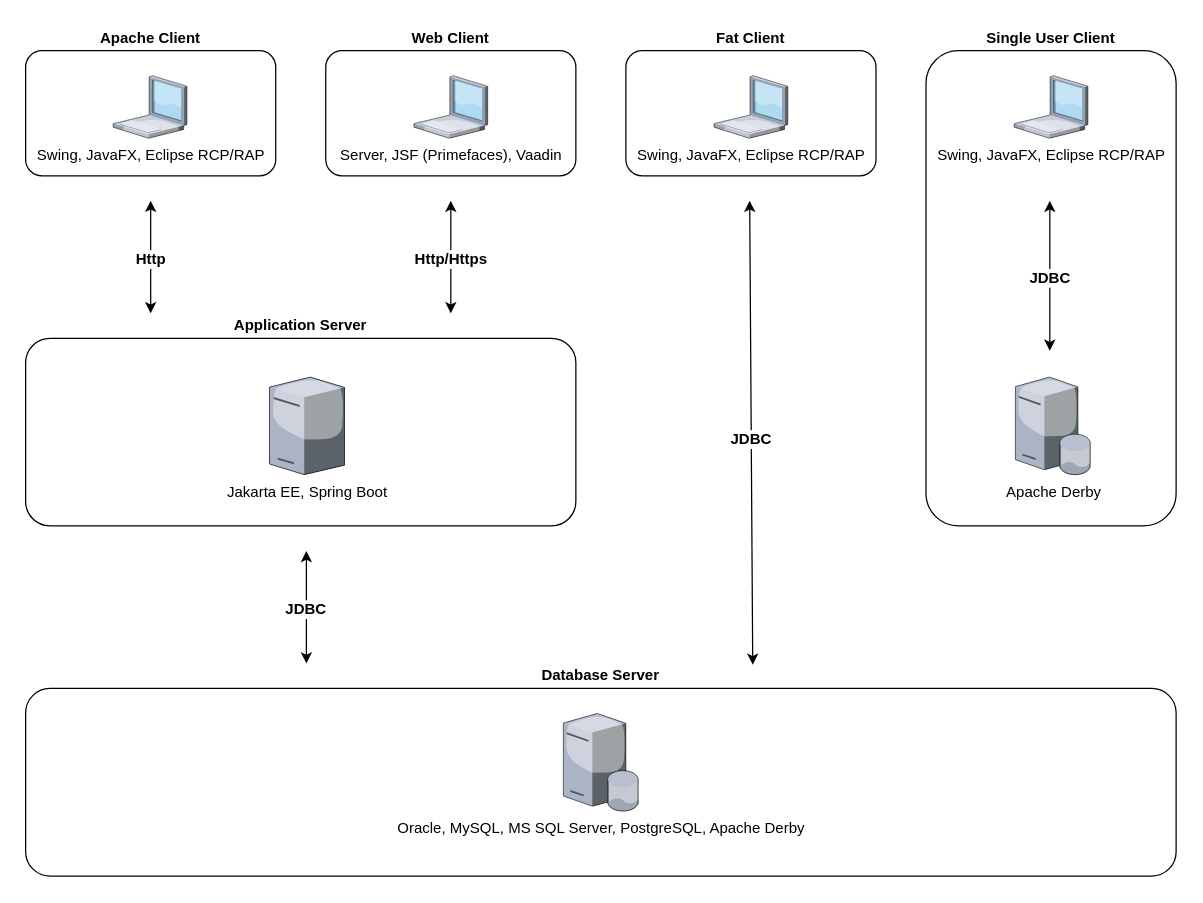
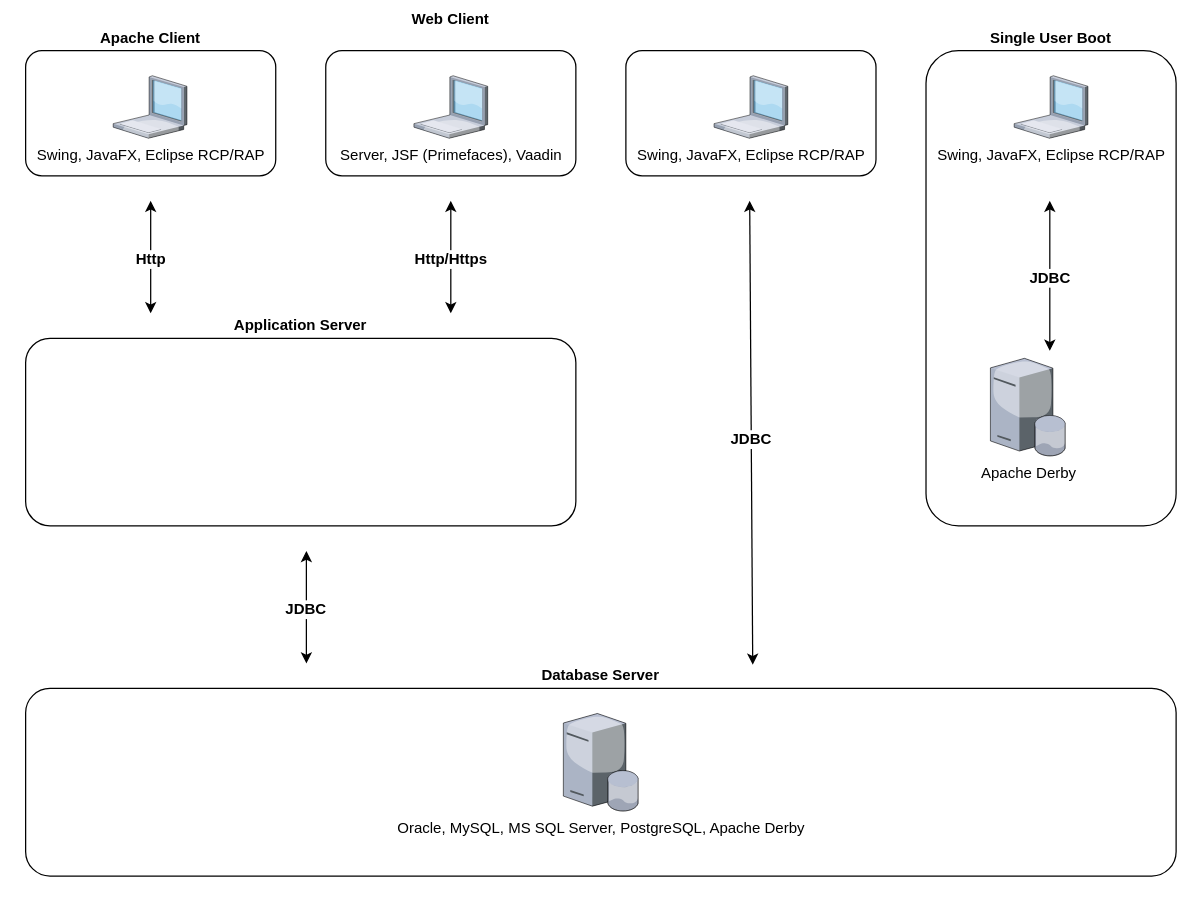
node "Web Client": moved (451, 38) -> (451, 19)
node "Fat Client": removed
node "Single User Client": label "Single User Client" -> "Single User Boot"
node "Jakarta EE, Spring Boot": removed
node "Apache Derby": moved (1053, 426) -> (1028, 407)
